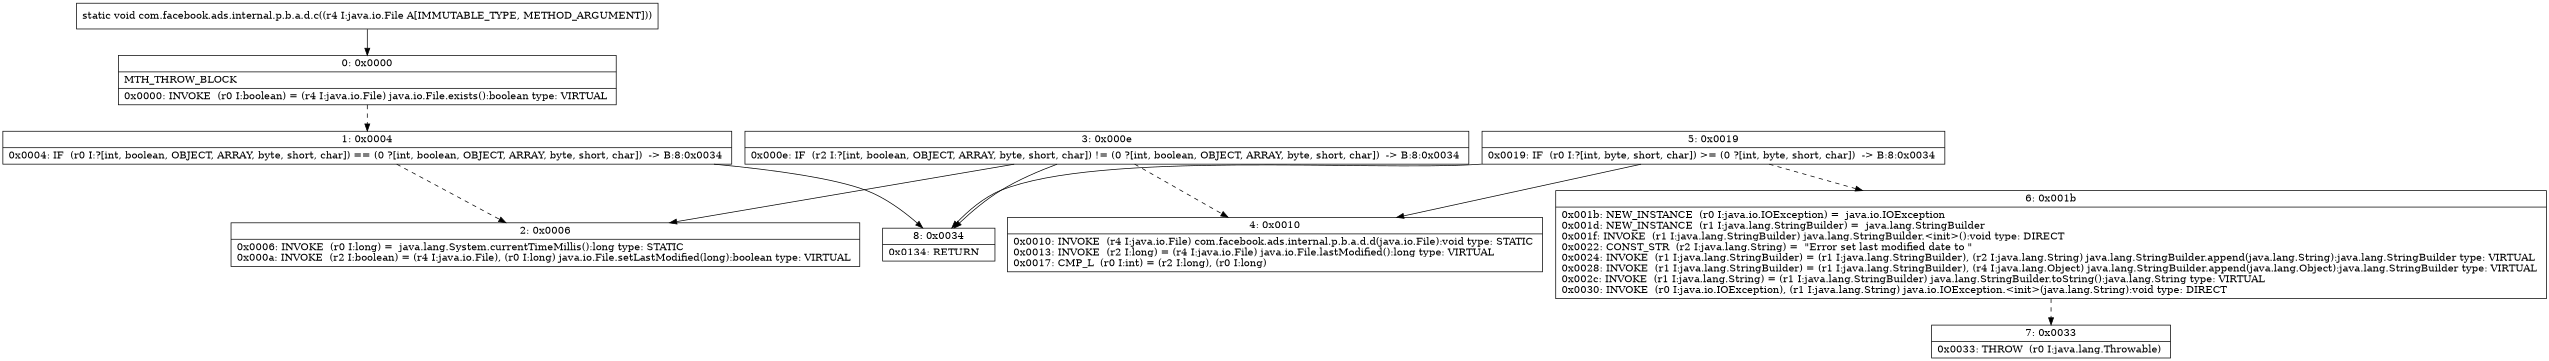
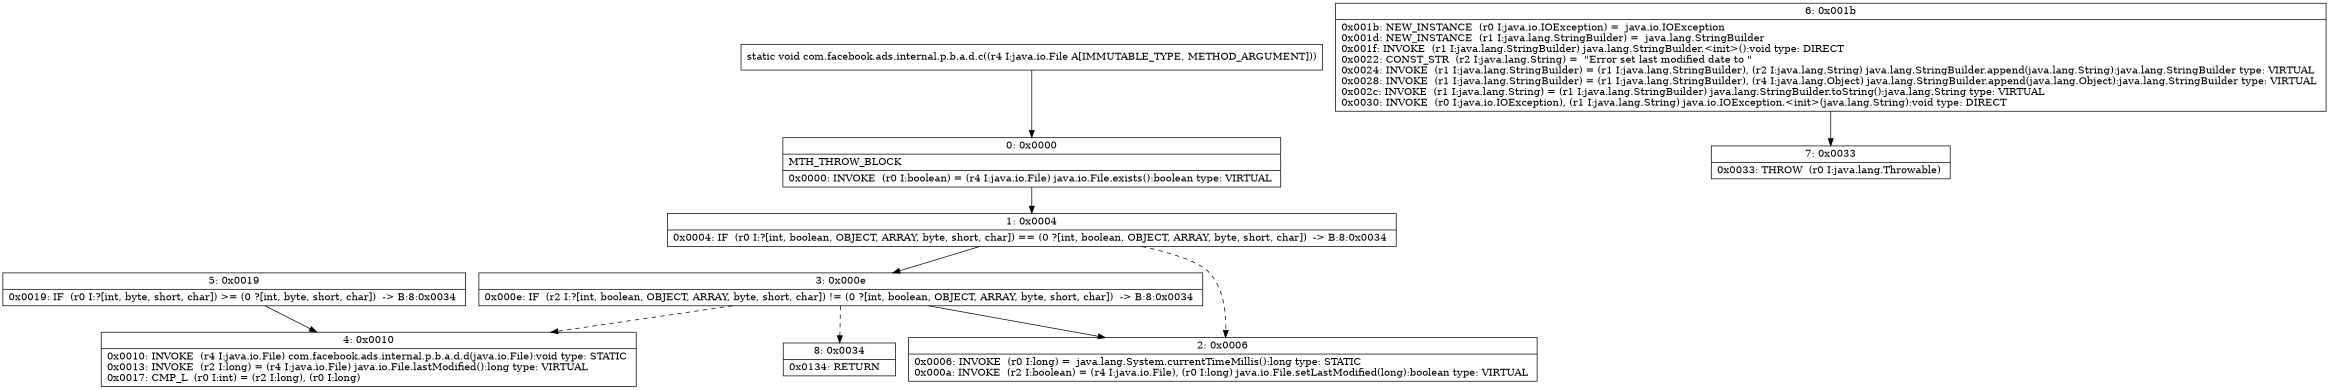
edge "0: 0x0000" -> "1: 0x0004": style dashed -> solid
edge "5: 0x0019" -> "8: 0x0034": removed
edge "5: 0x0019" -> "6: 0x001b": removed
edge "1: 0x0004" -> "8: 0x0034": now "1: 0x0004" -> "3: 0x000e"
edge "3: 0x000e" -> "8: 0x0034": style solid -> dashed
edge "6: 0x001b" -> "7: 0x0033": style dashed -> solid
